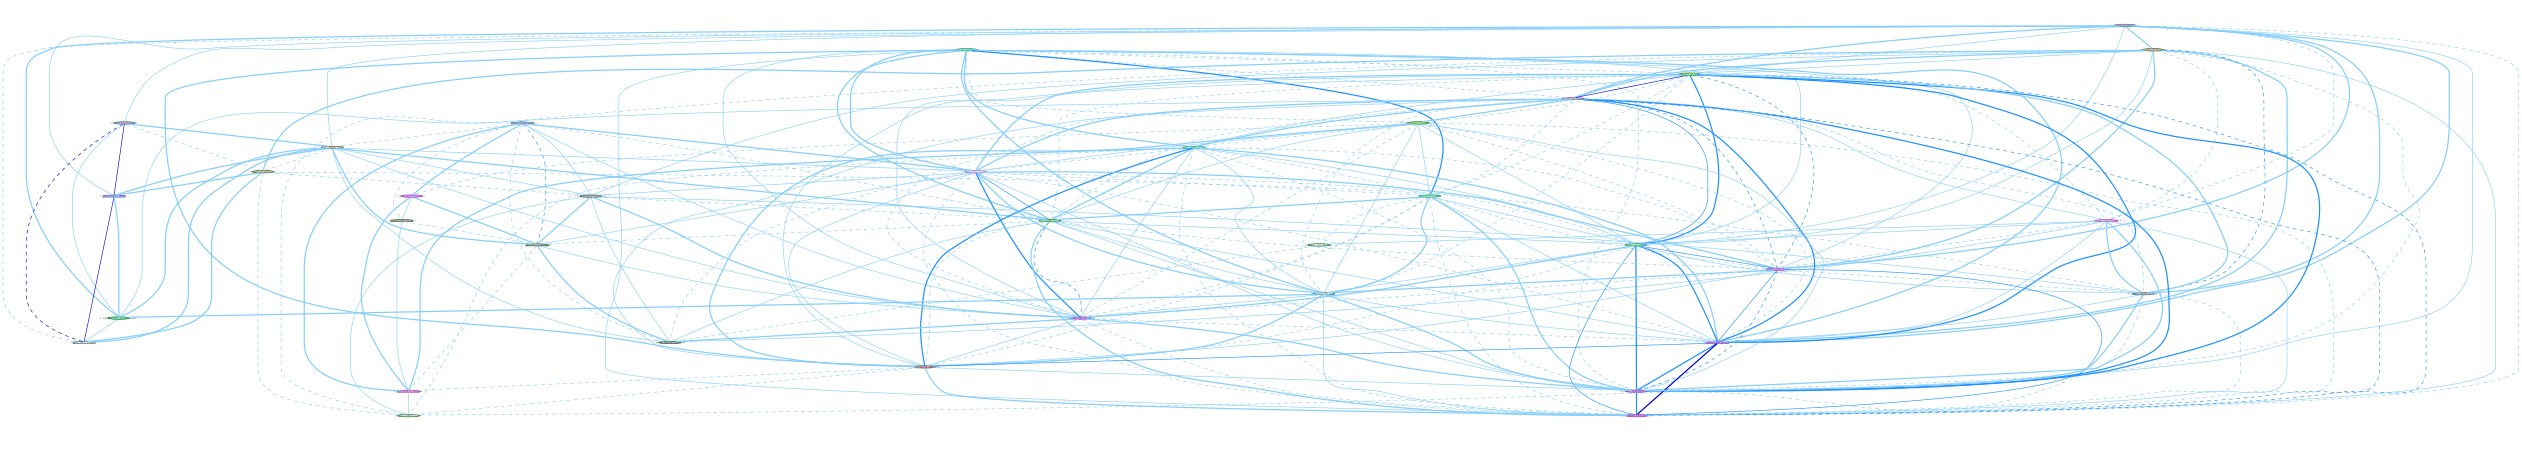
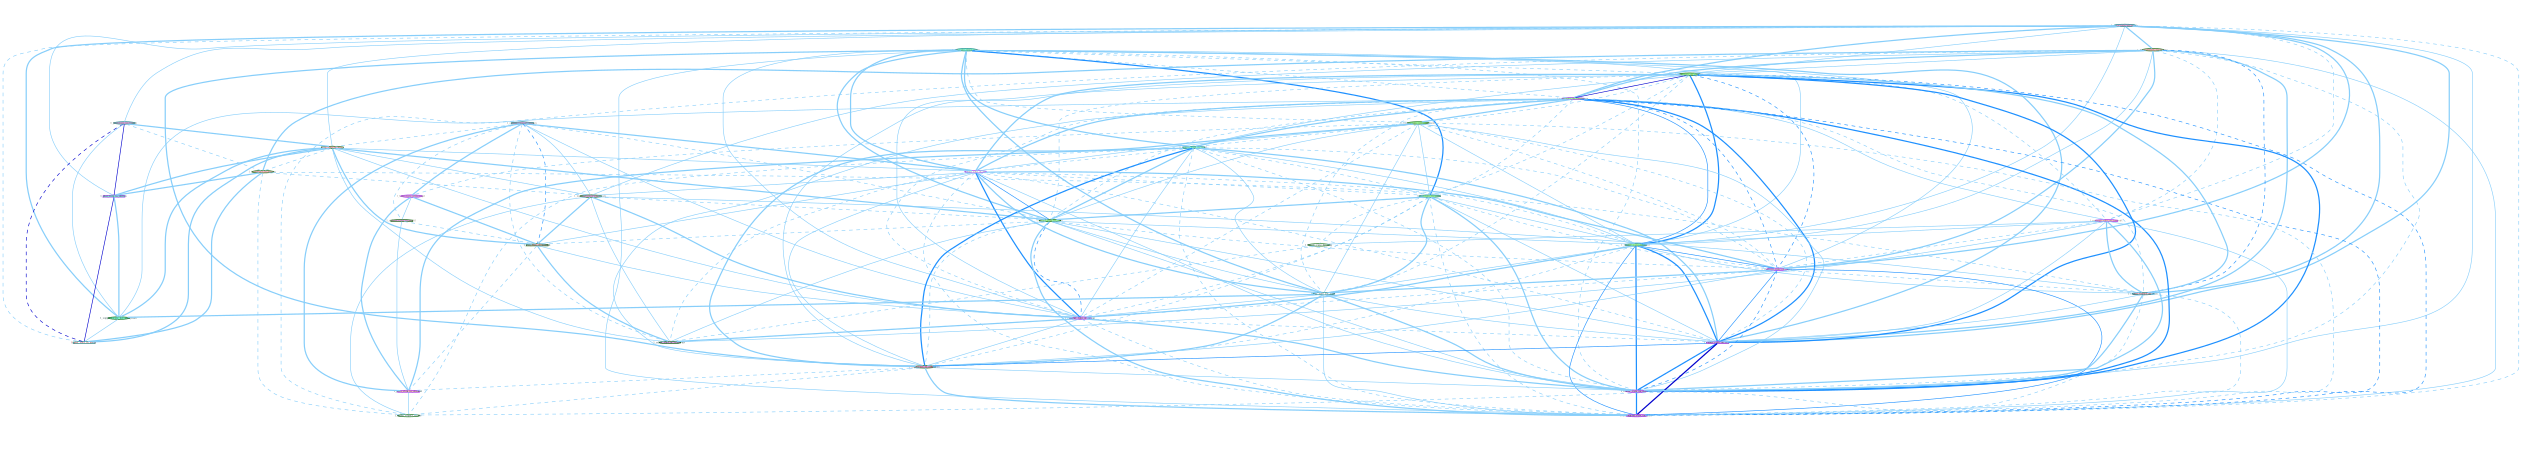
node "1_run_risk_of_disintegr": label "1_run_risk_of_disintegr" -> "1_run_risk_of_mandat"
